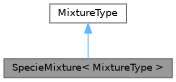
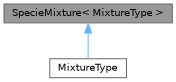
edge "SpecieMixture< MixtureType >" -> "MixtureType": reversed
